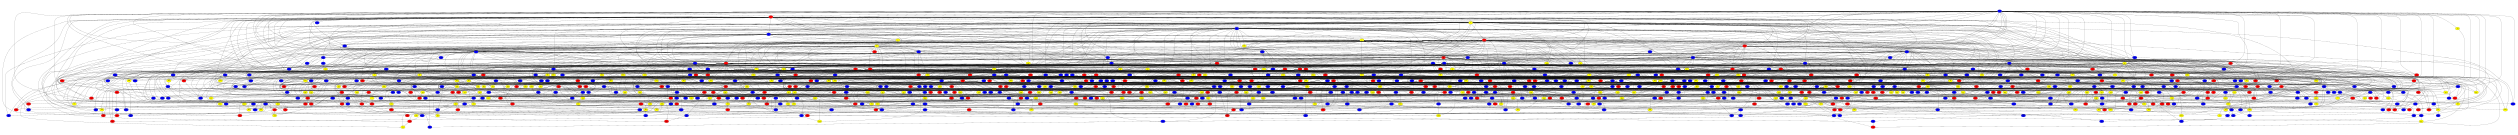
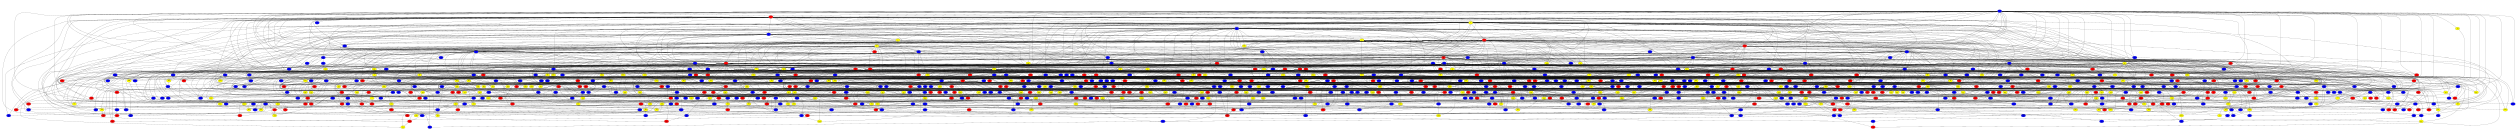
node "667": added
